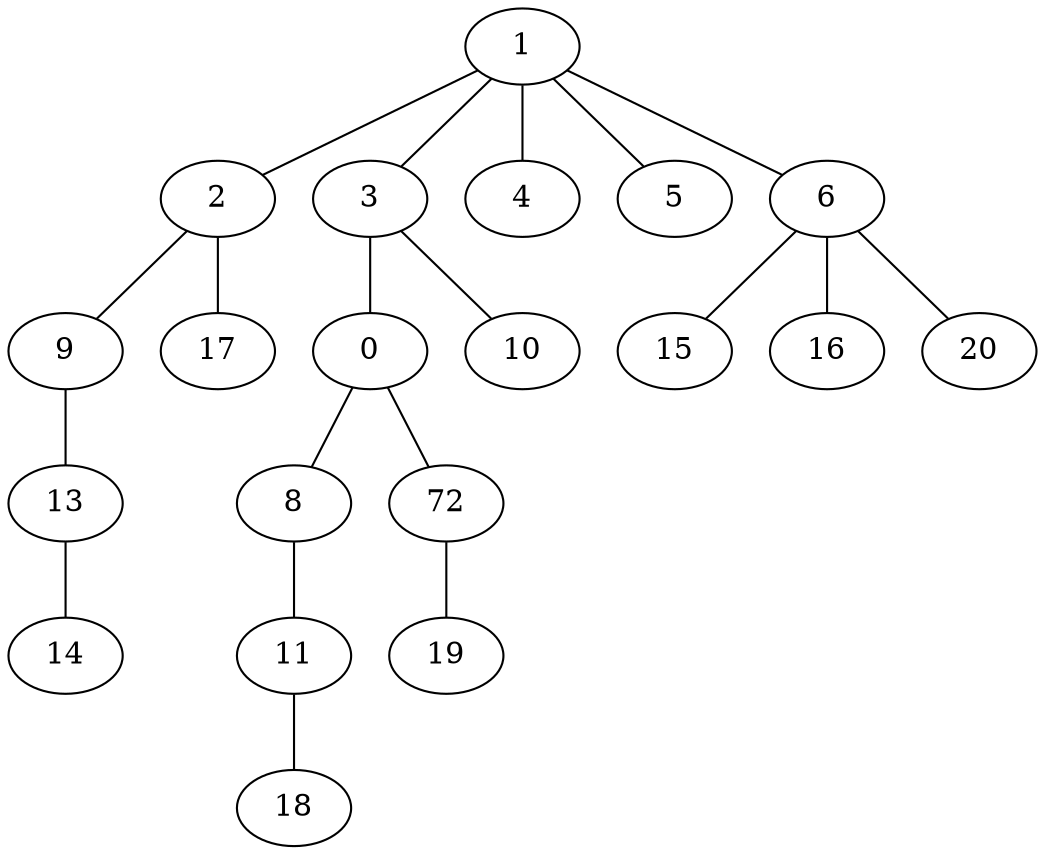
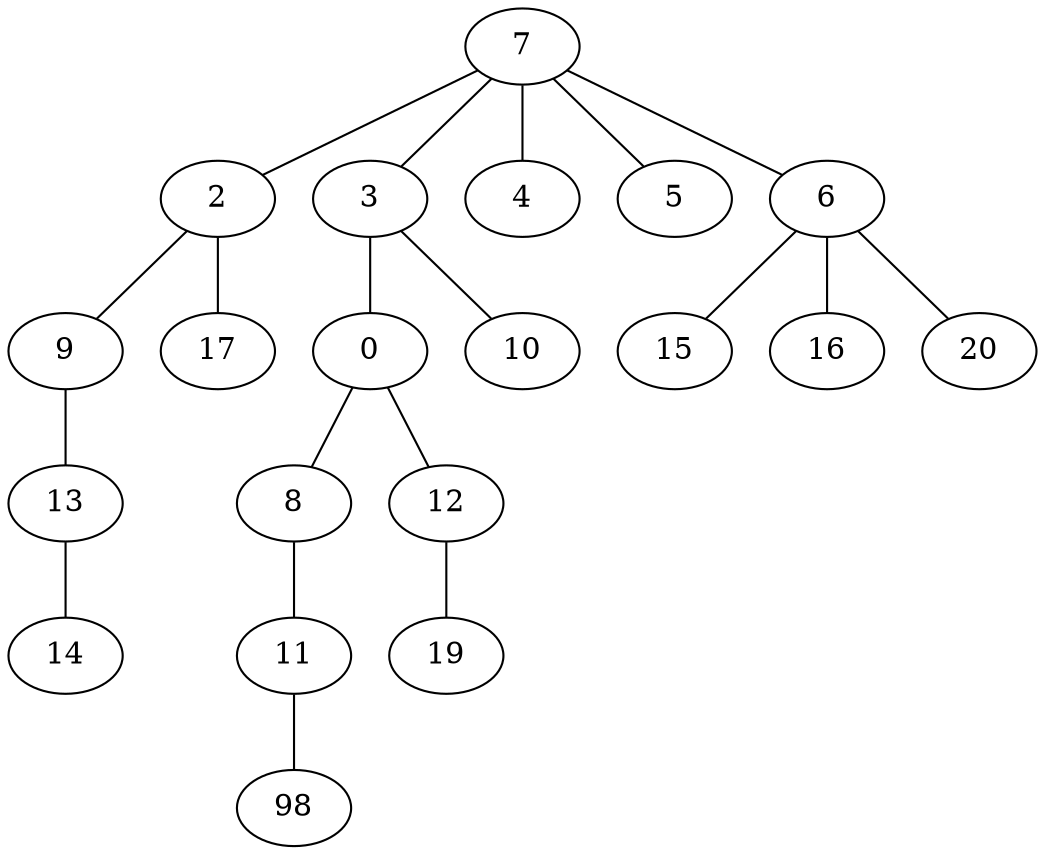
node "1": label "1" -> "7"
node "72": label "72" -> "12"
node "18": label "18" -> "98"
